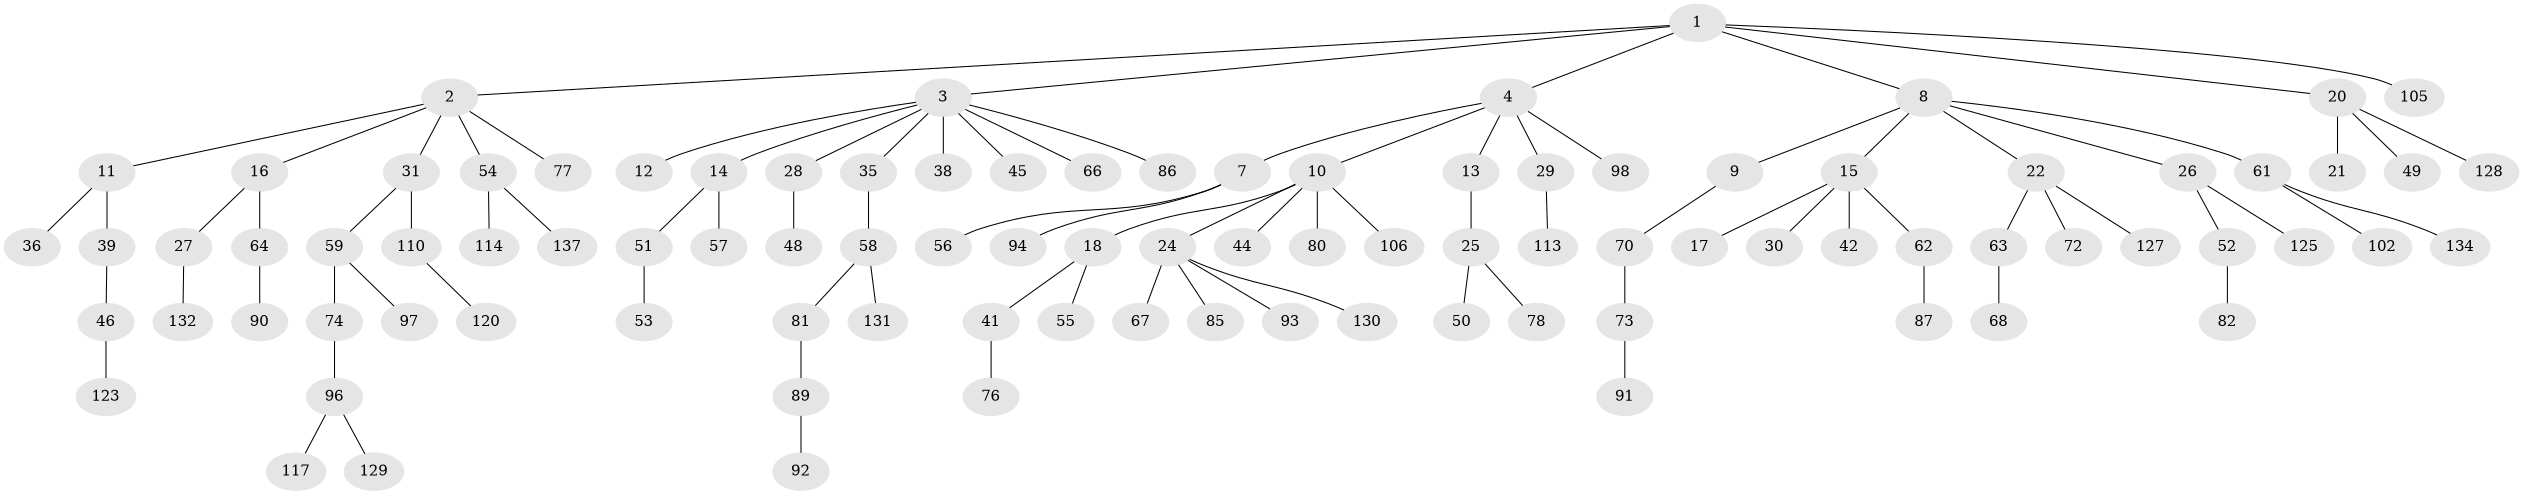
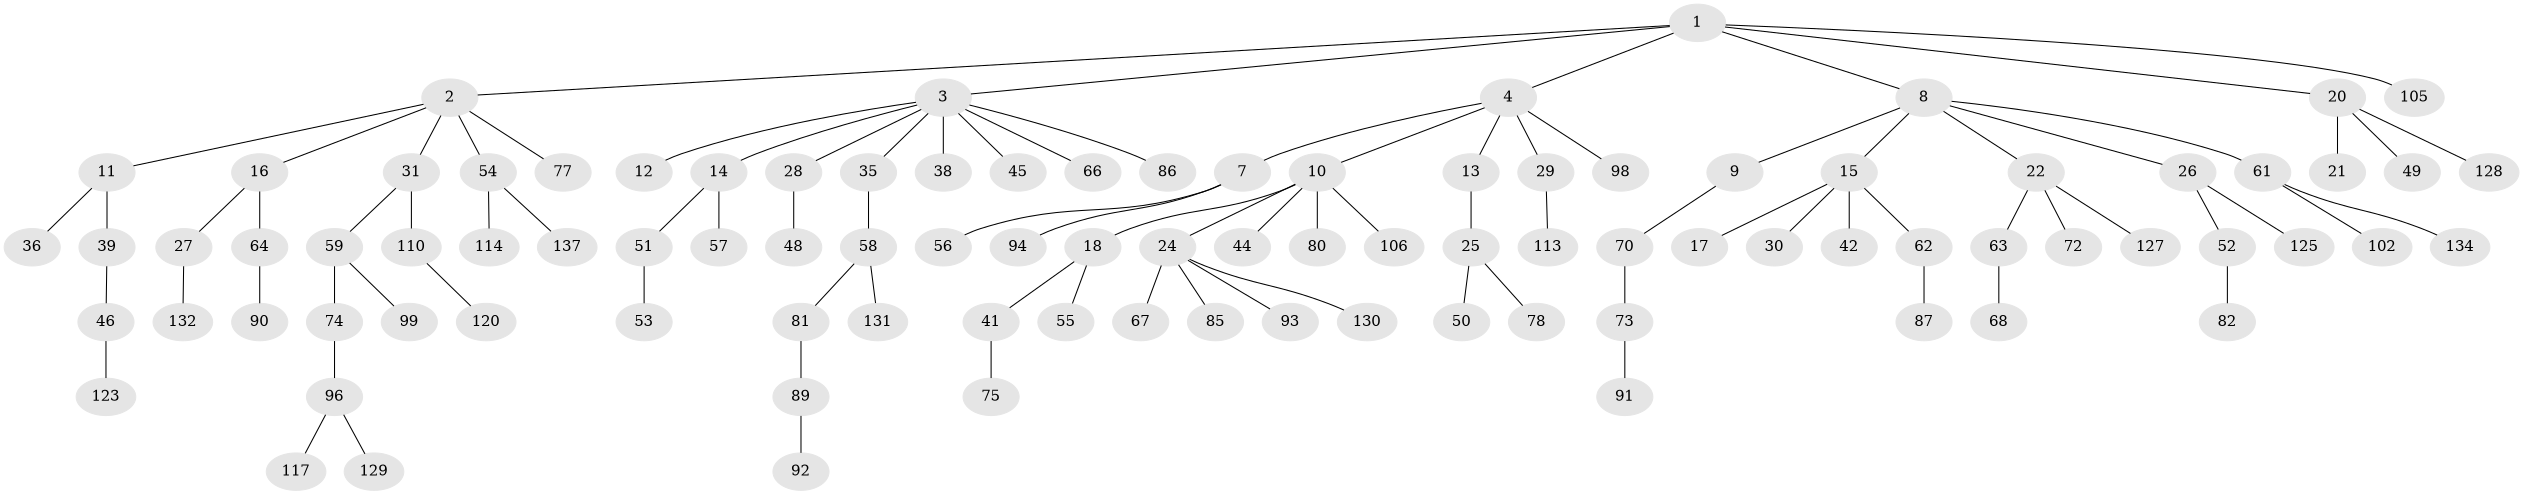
node "97": label "97" -> "99"
node "76": label "76" -> "75"
